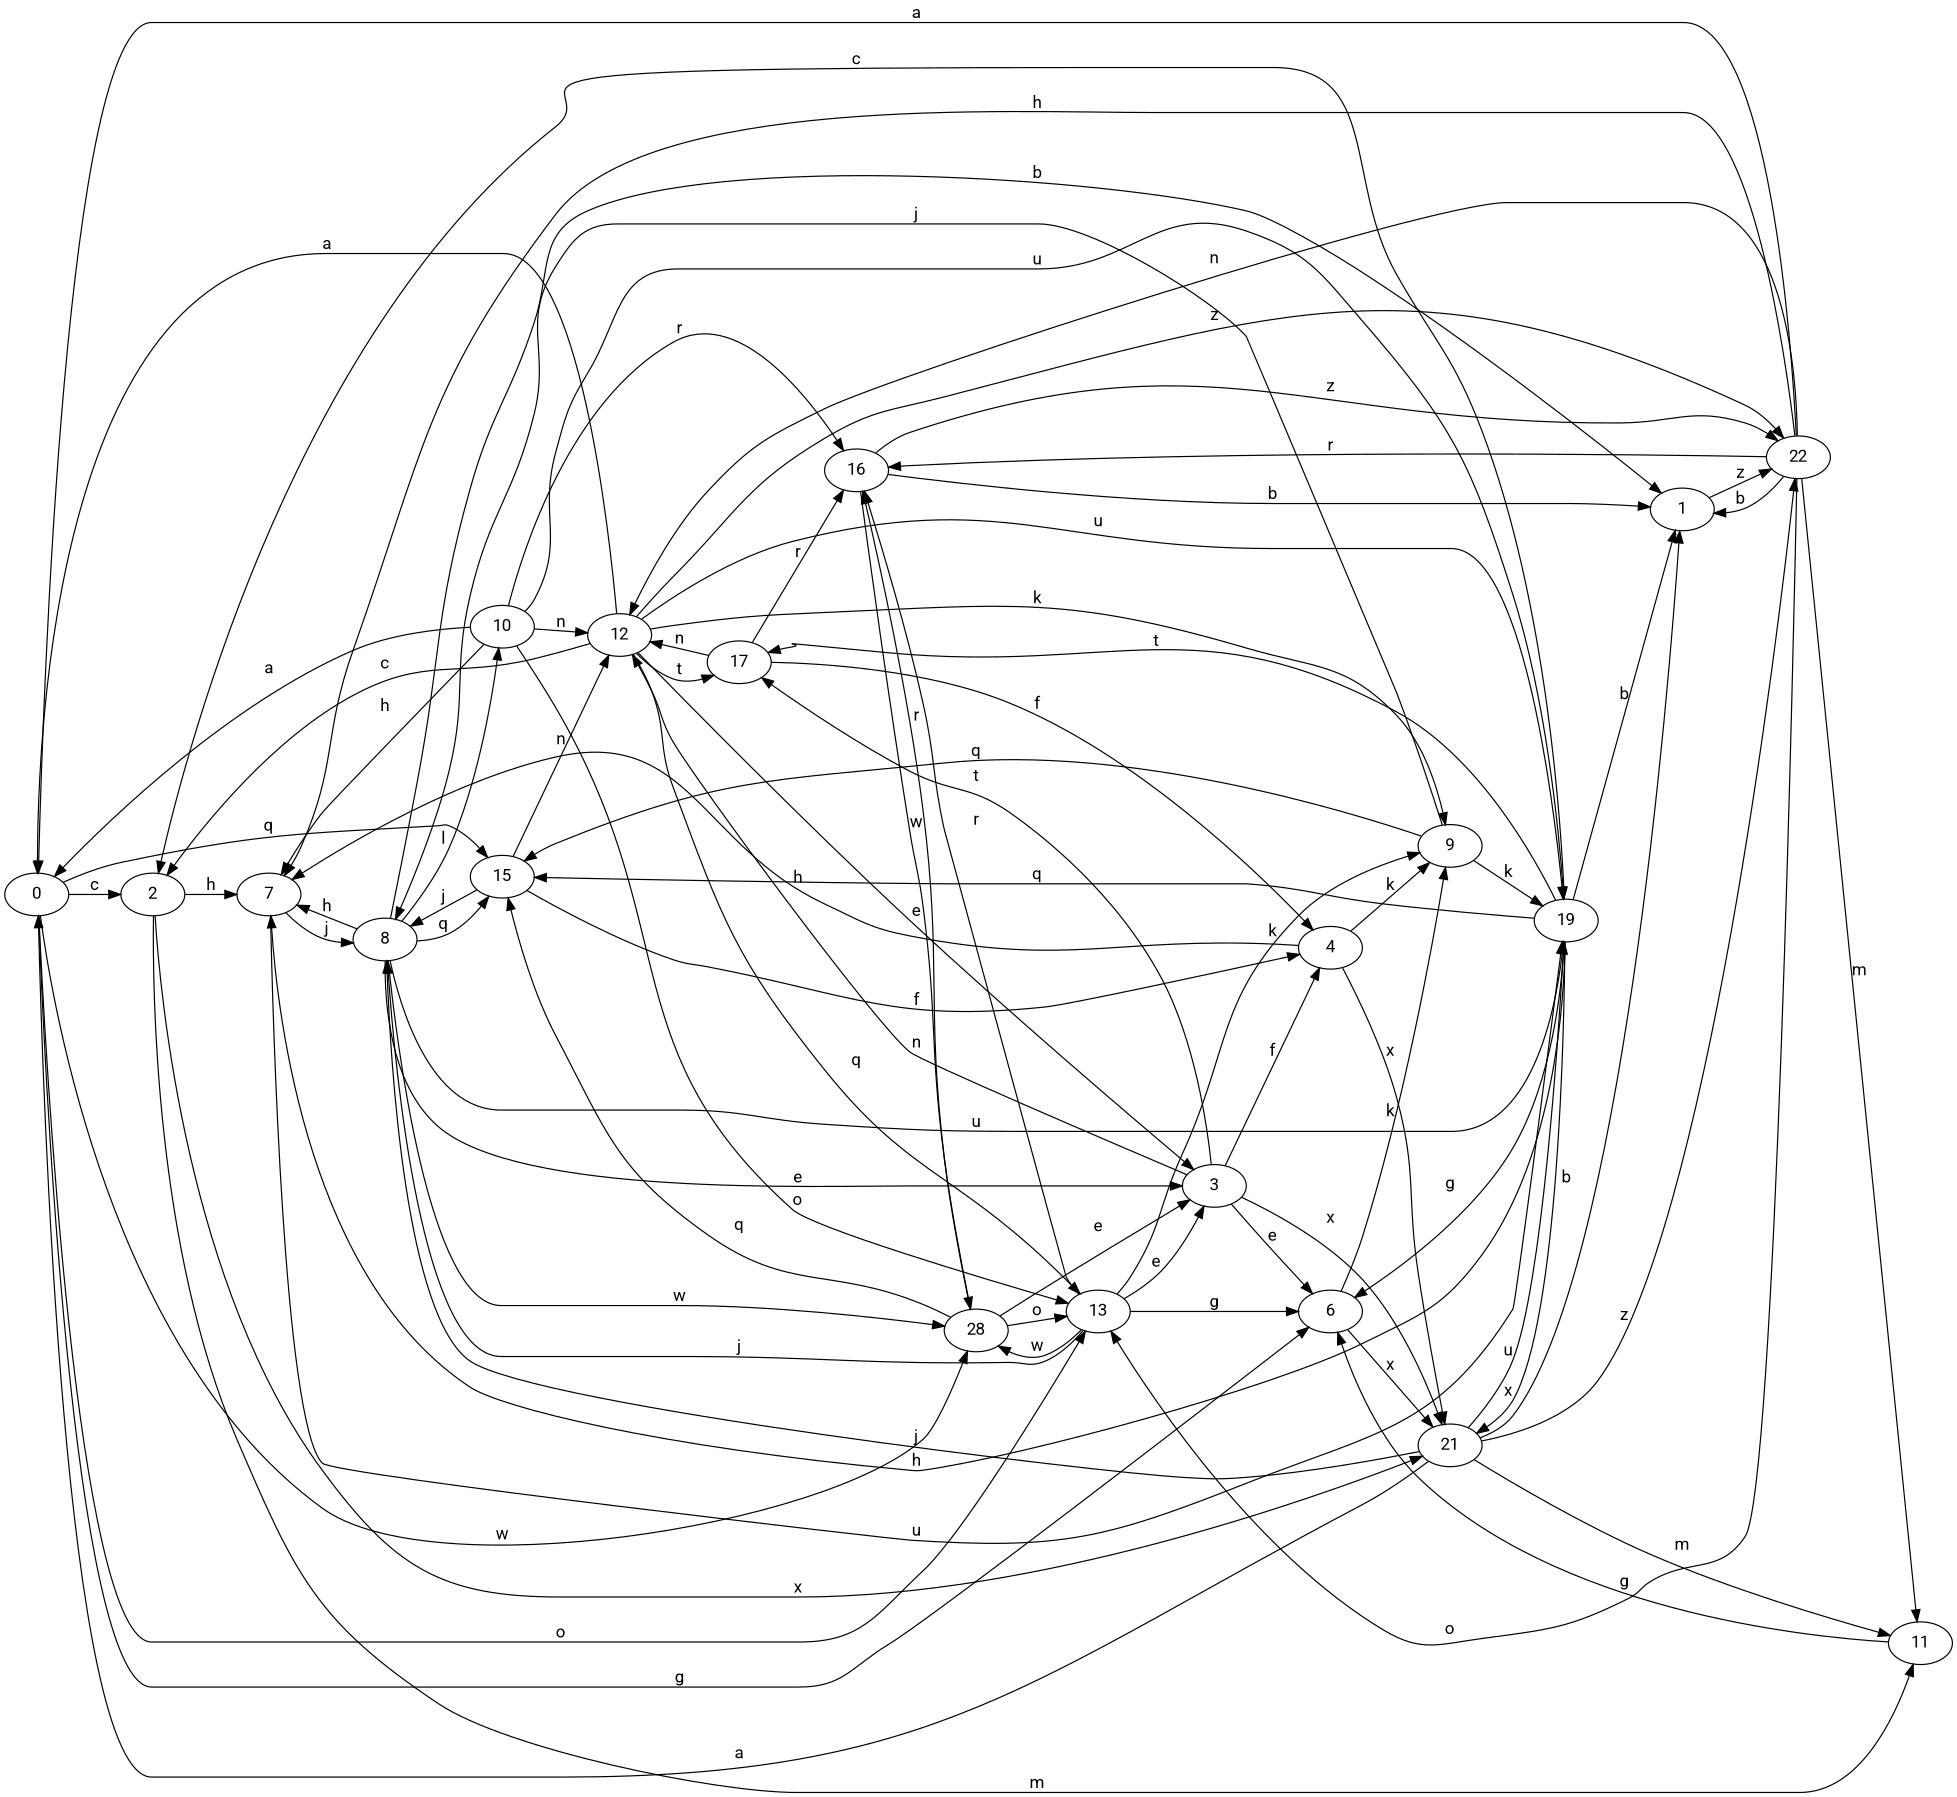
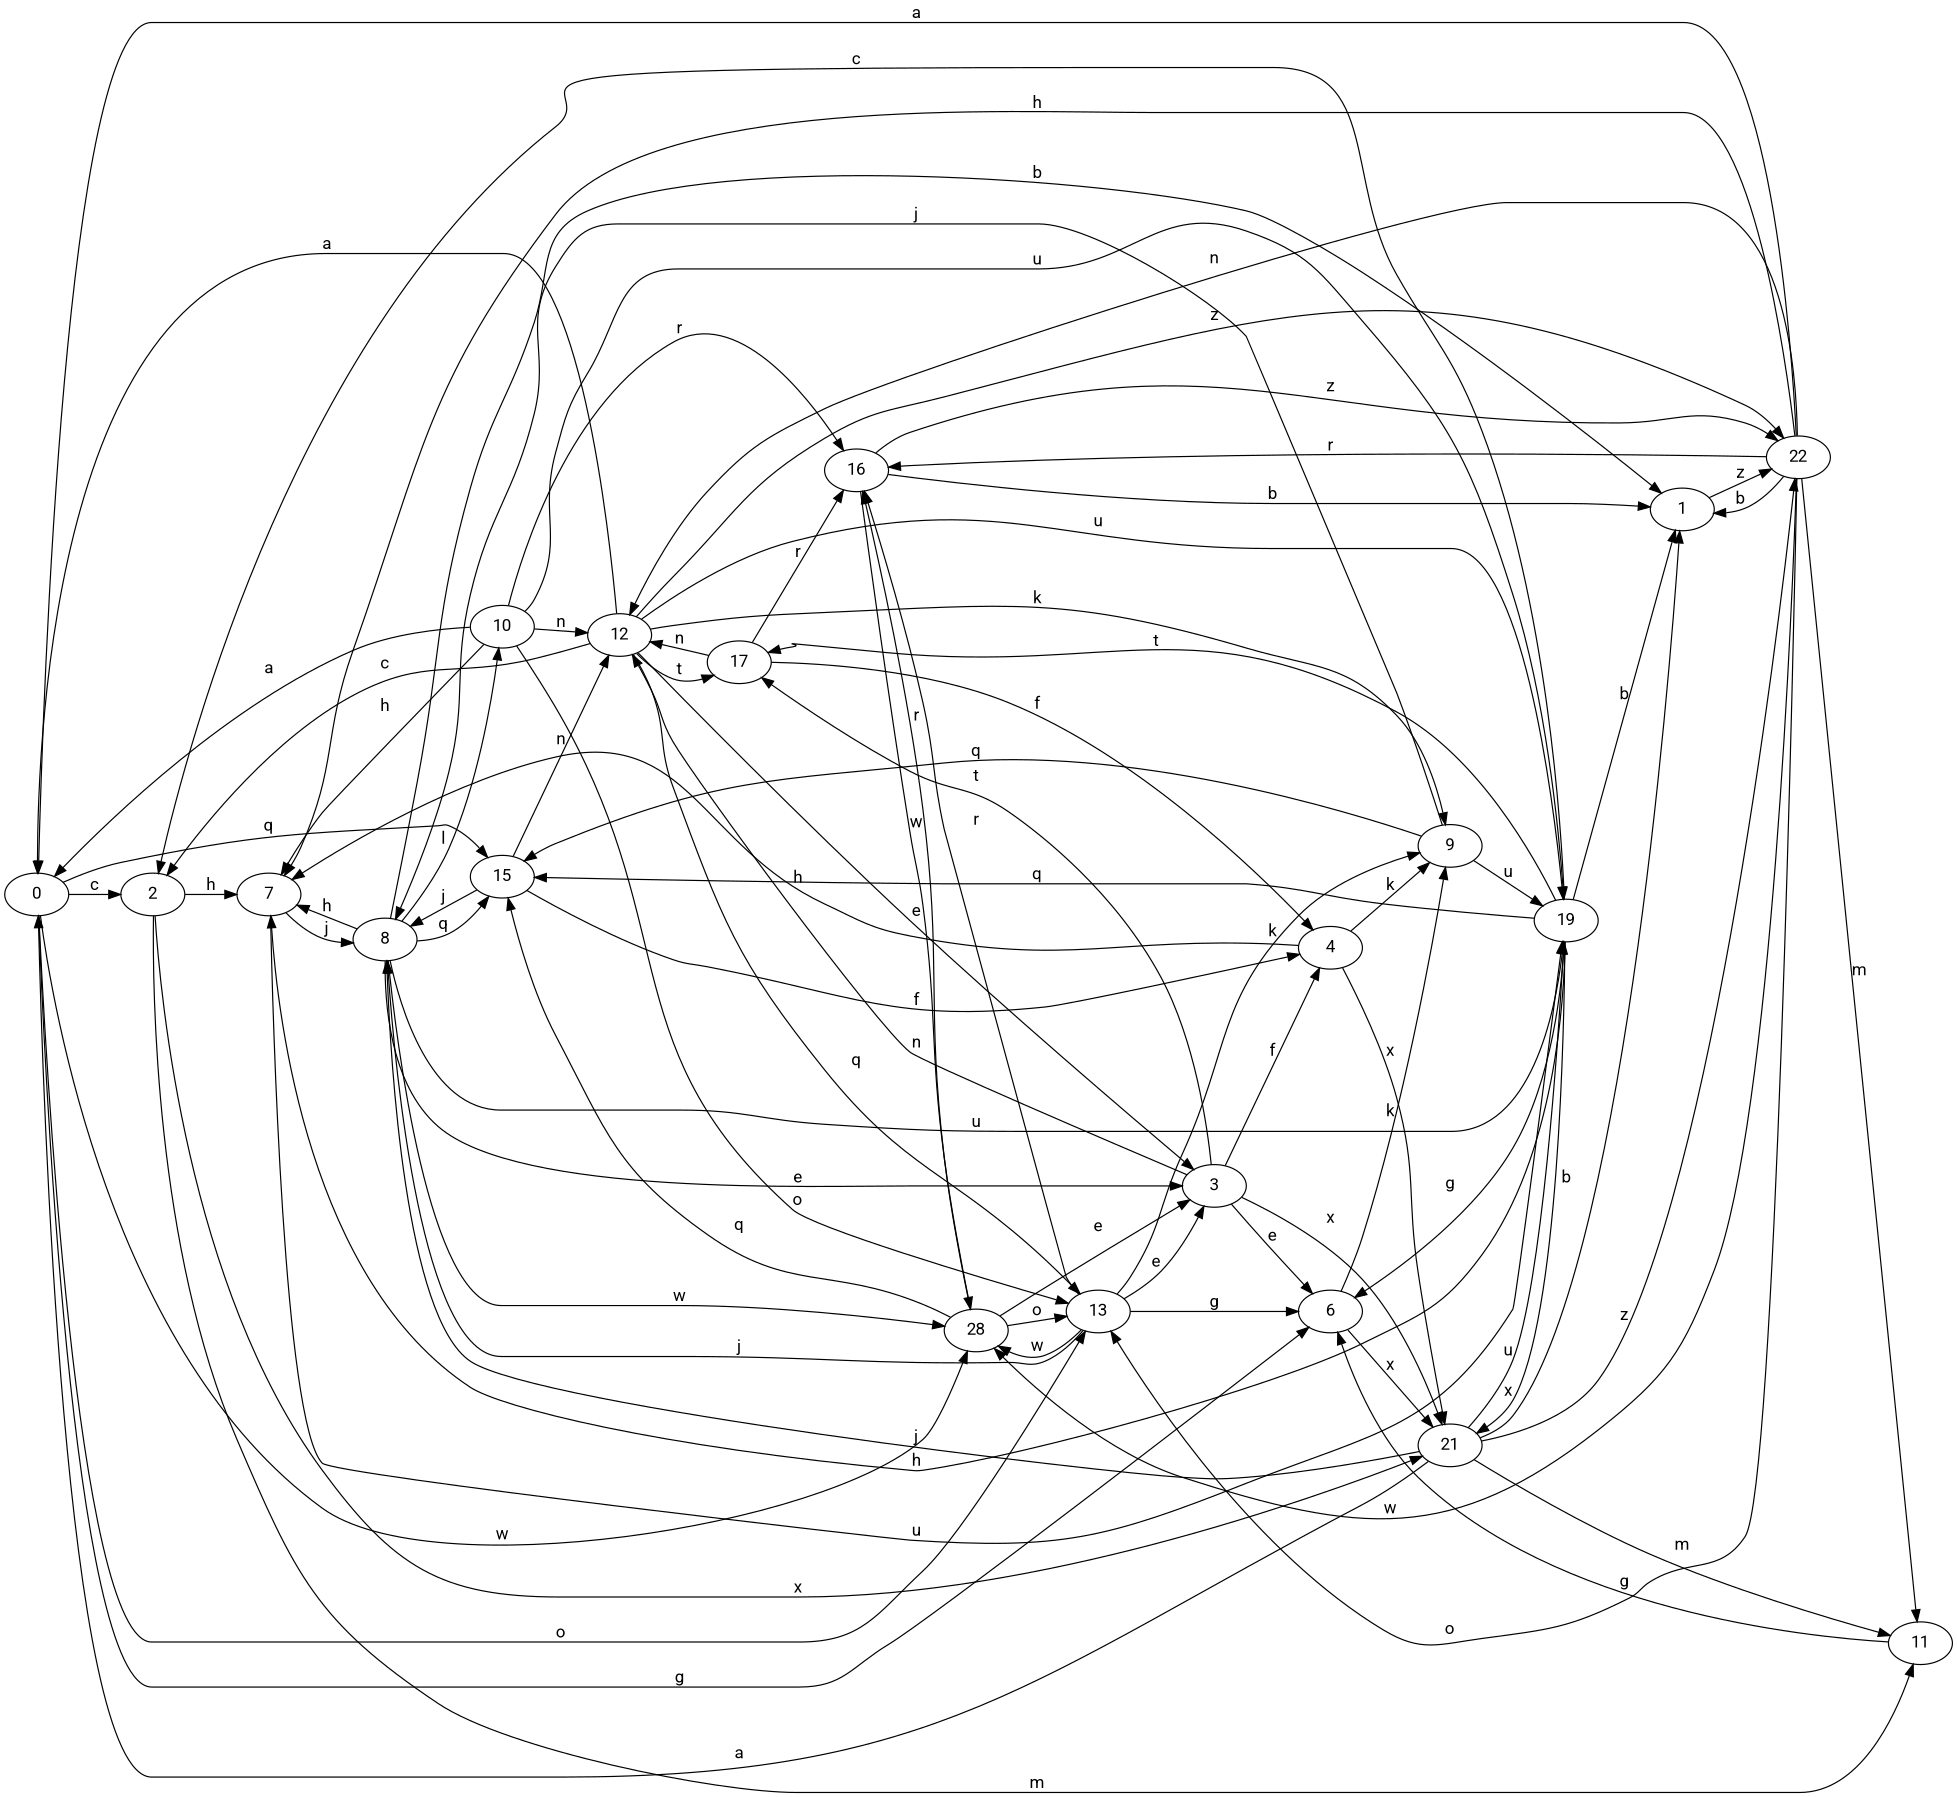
edge "9" -> "19": label "k" -> "u"
edge "22" -> "28": added, label "w"
